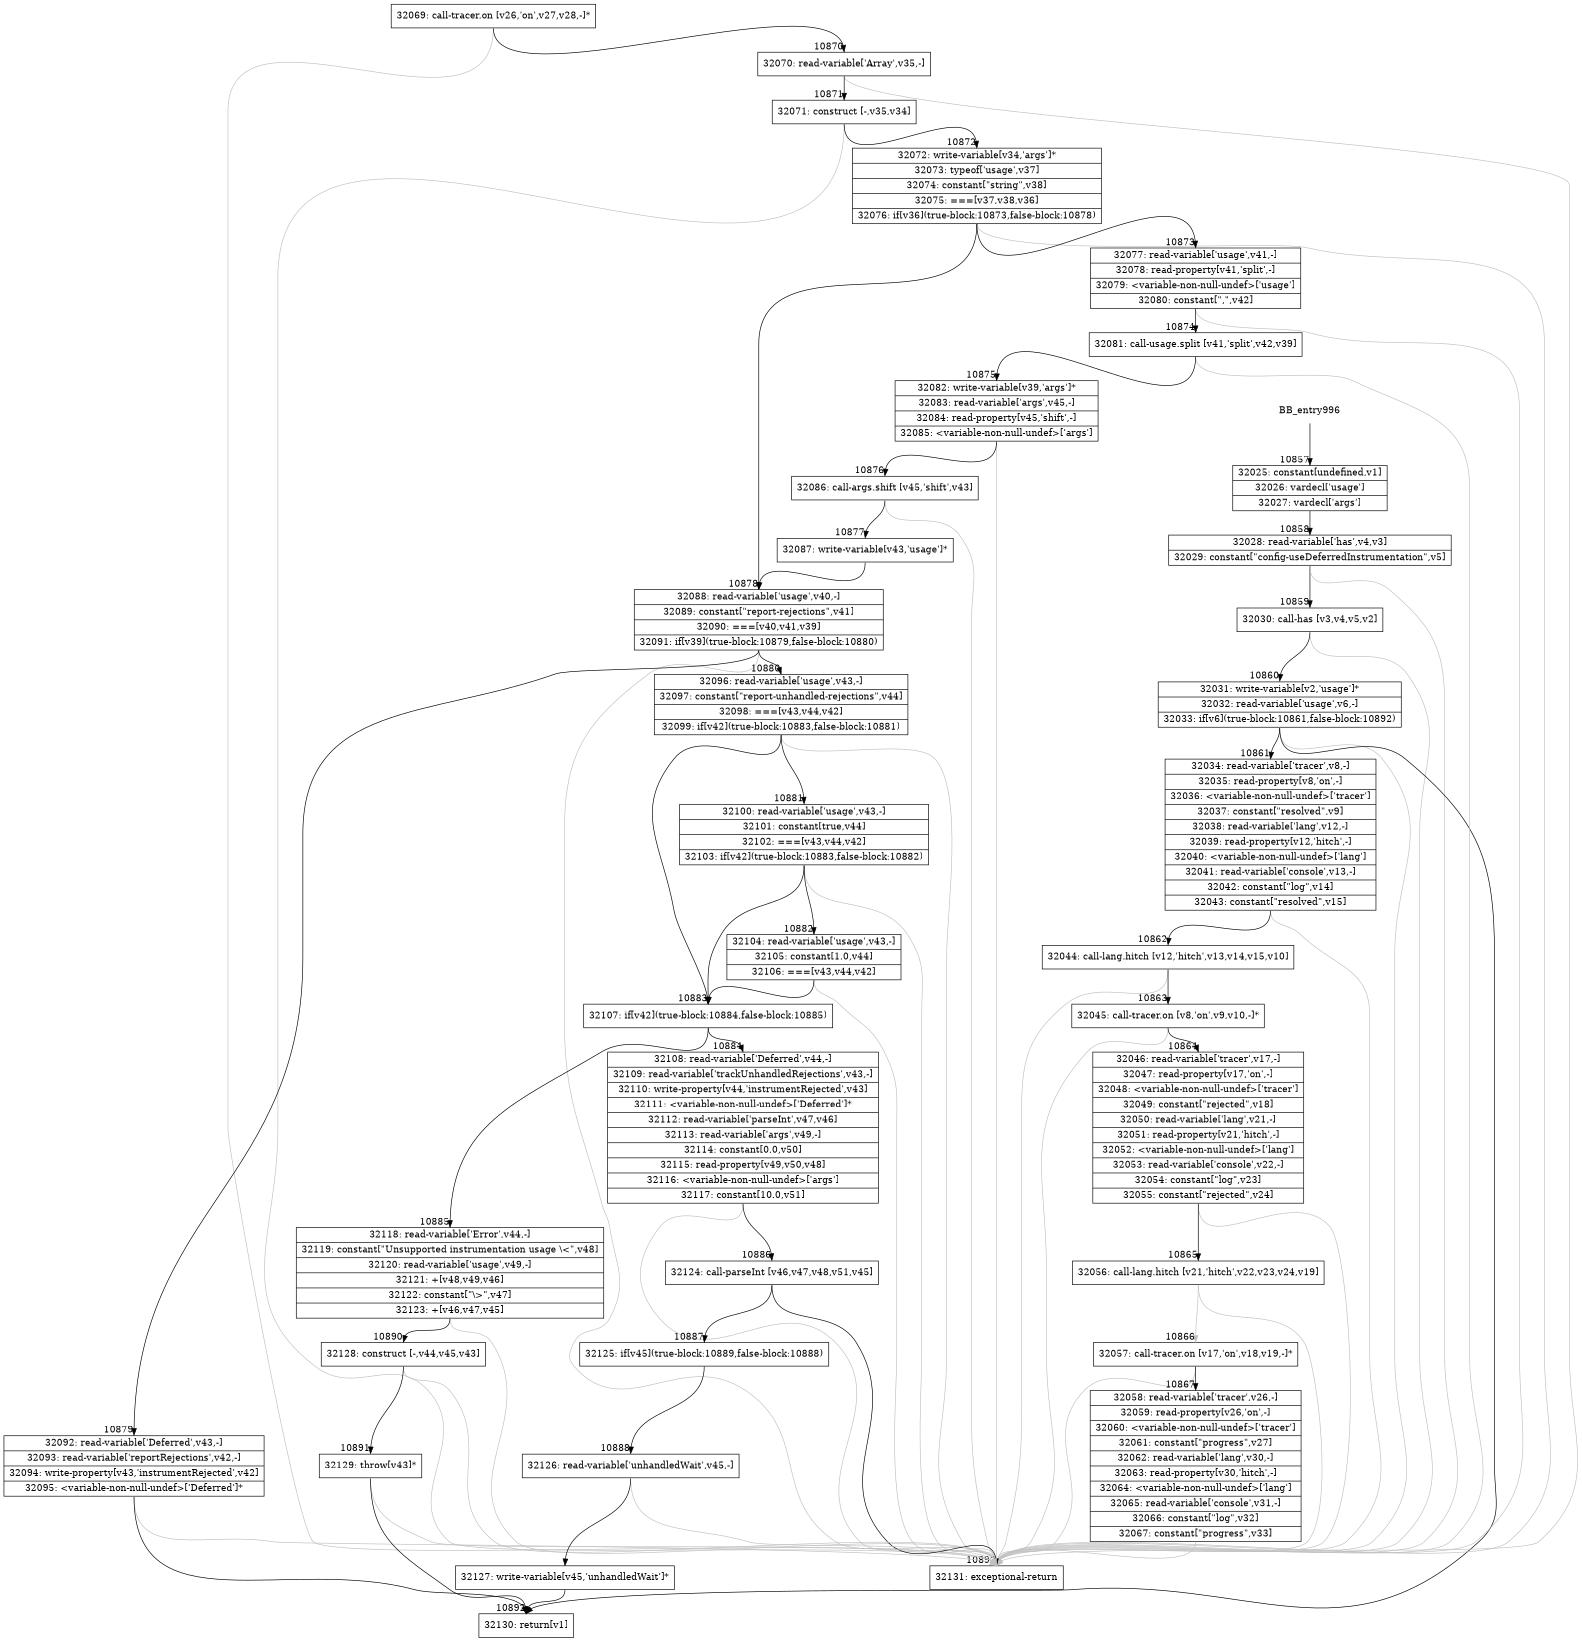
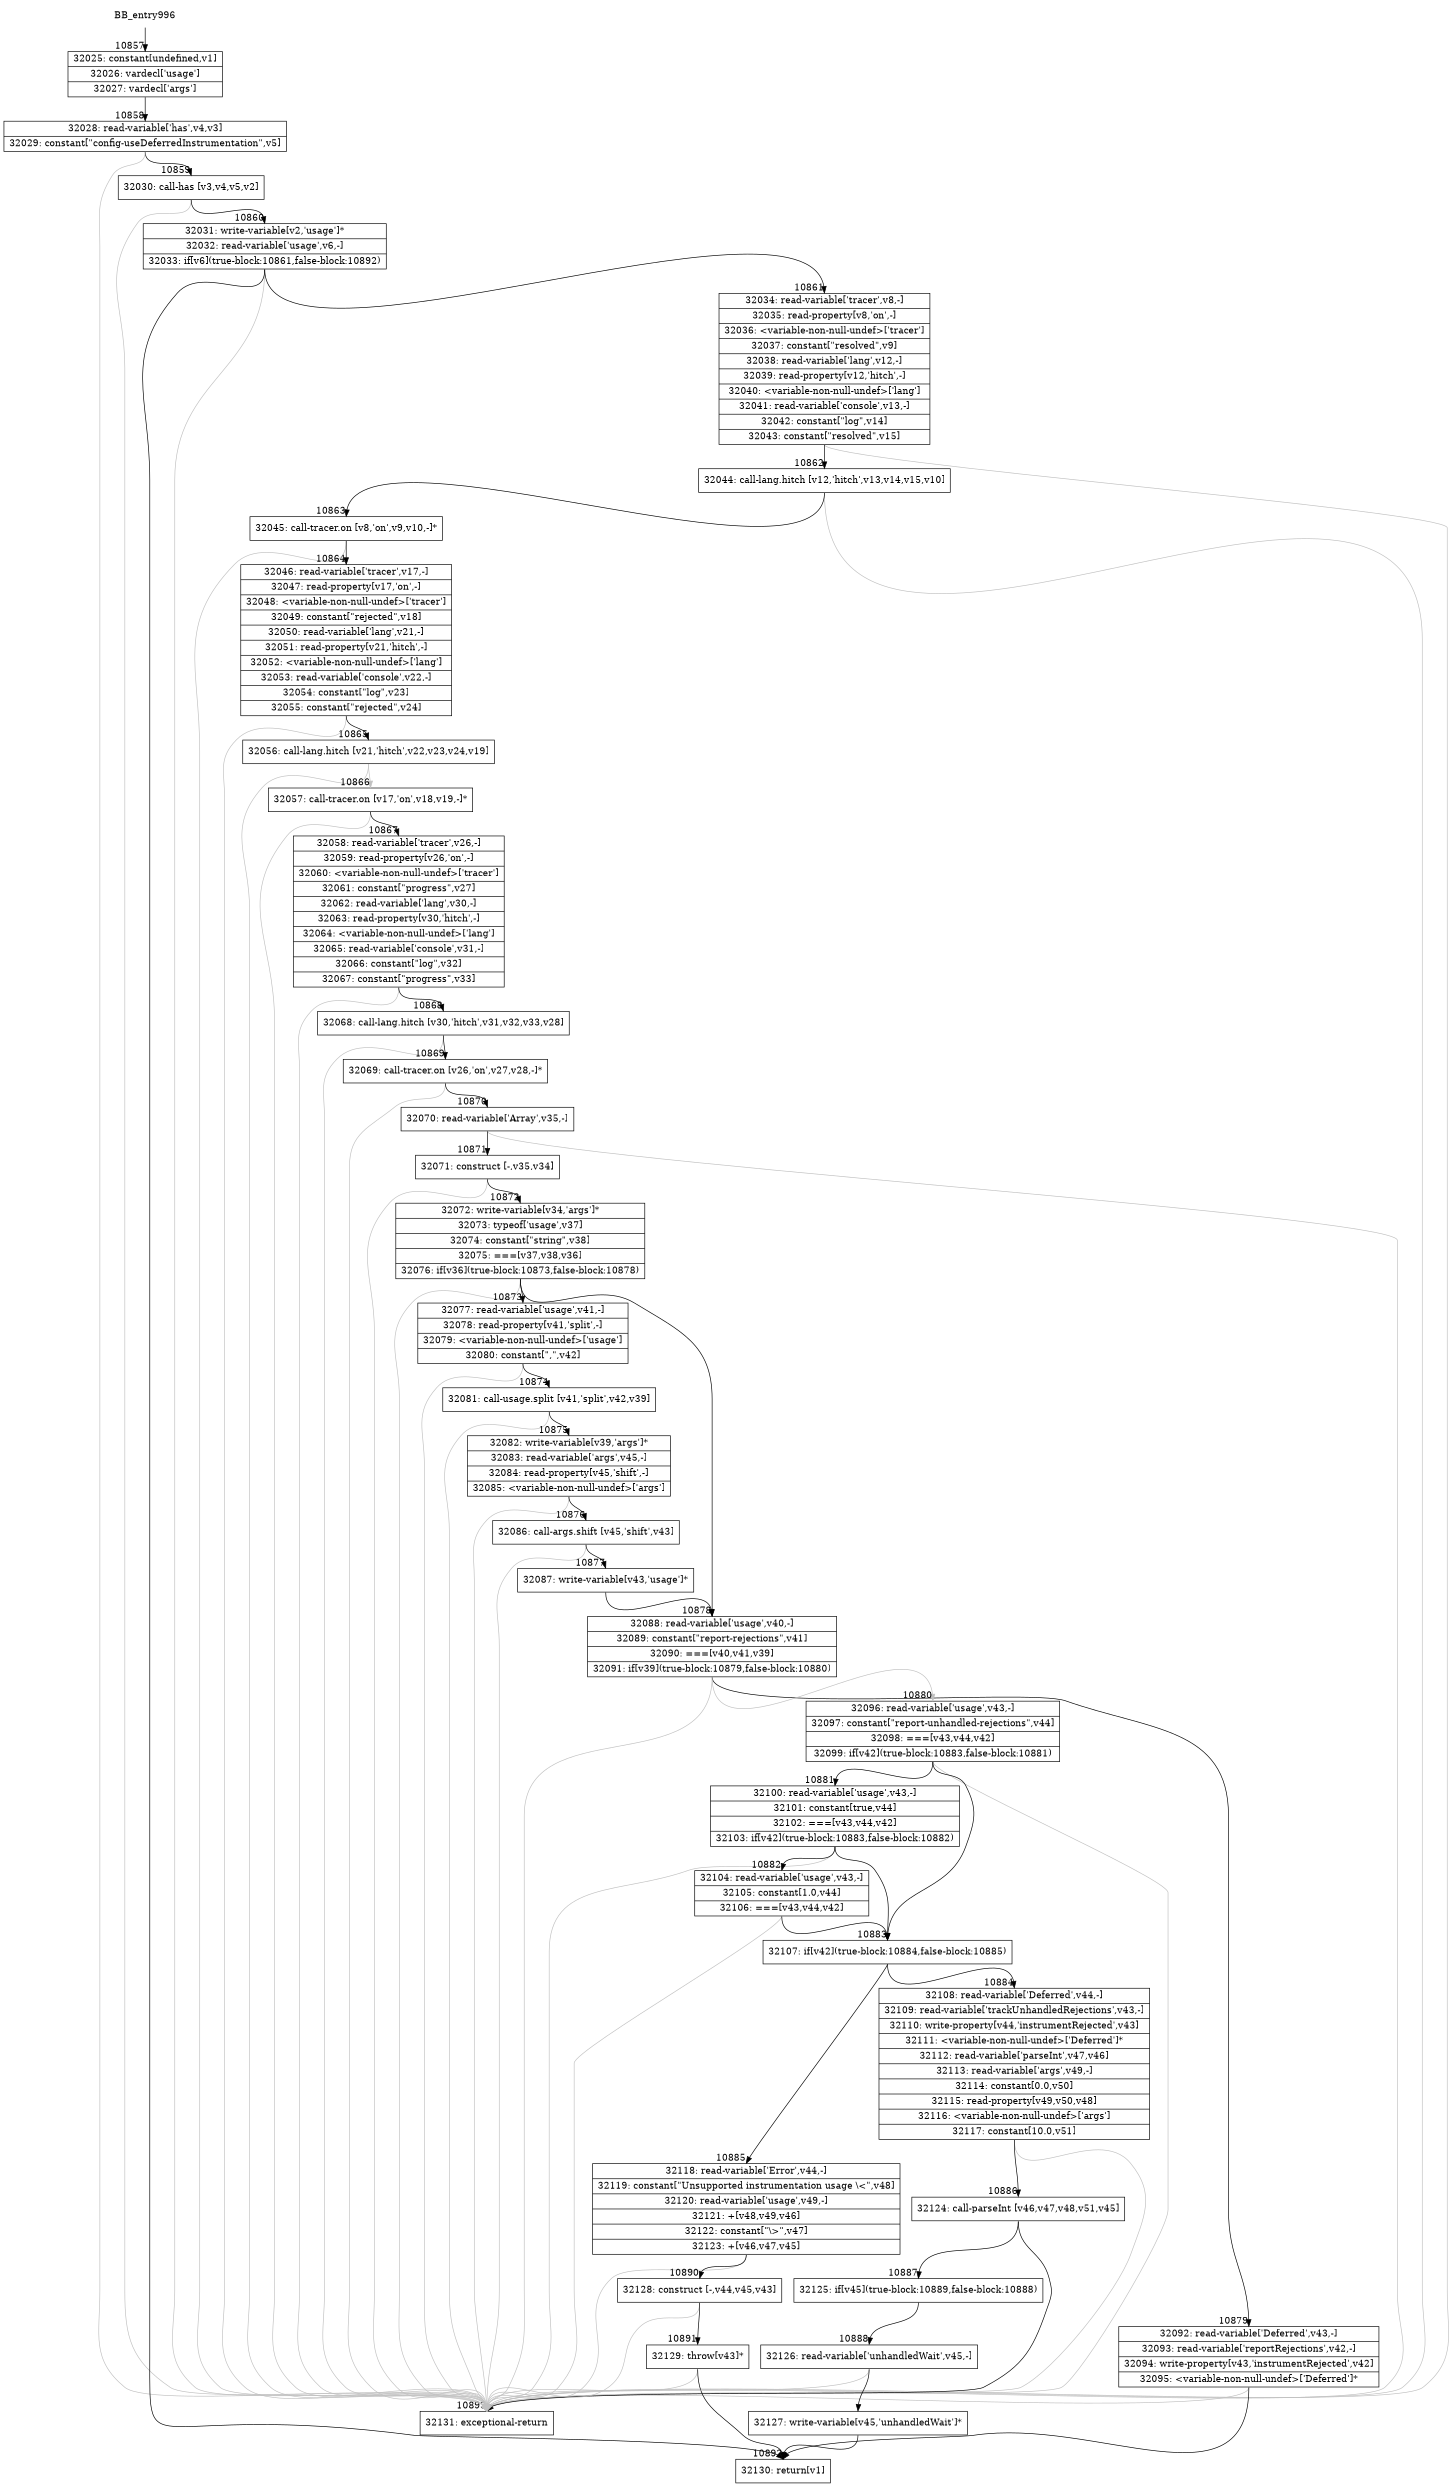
edge "32088: read-variable['usage',v40,-]" -> "32096: read-variable['usage',v43,-]": color black -> gray
node "32068: call-lang.hitch [v30,'hitch',v31,v32,v33,v28]": added
